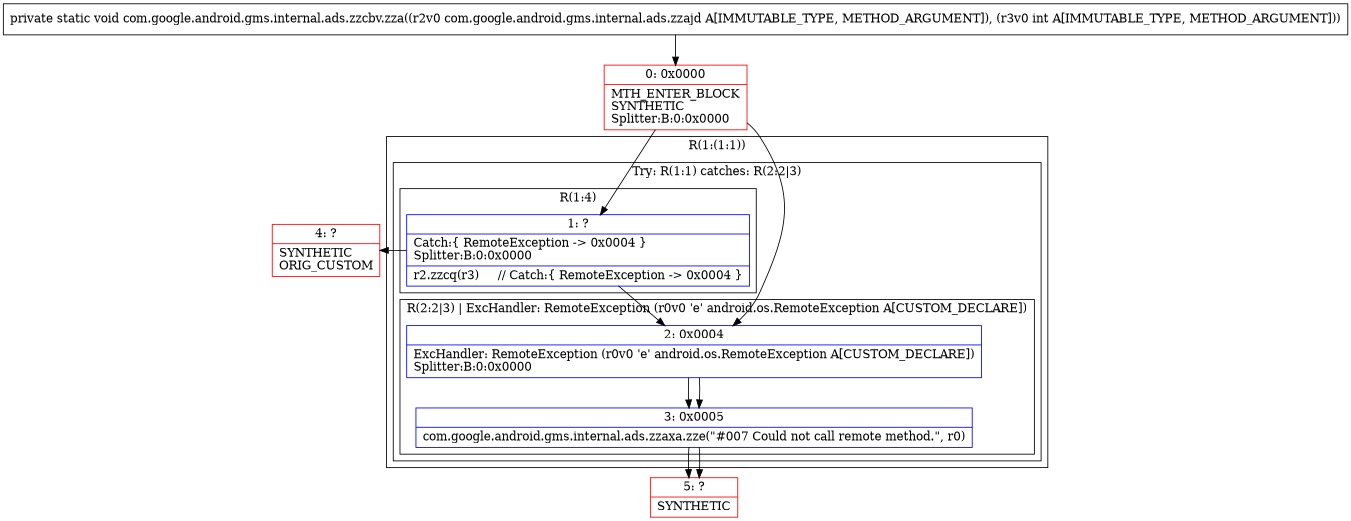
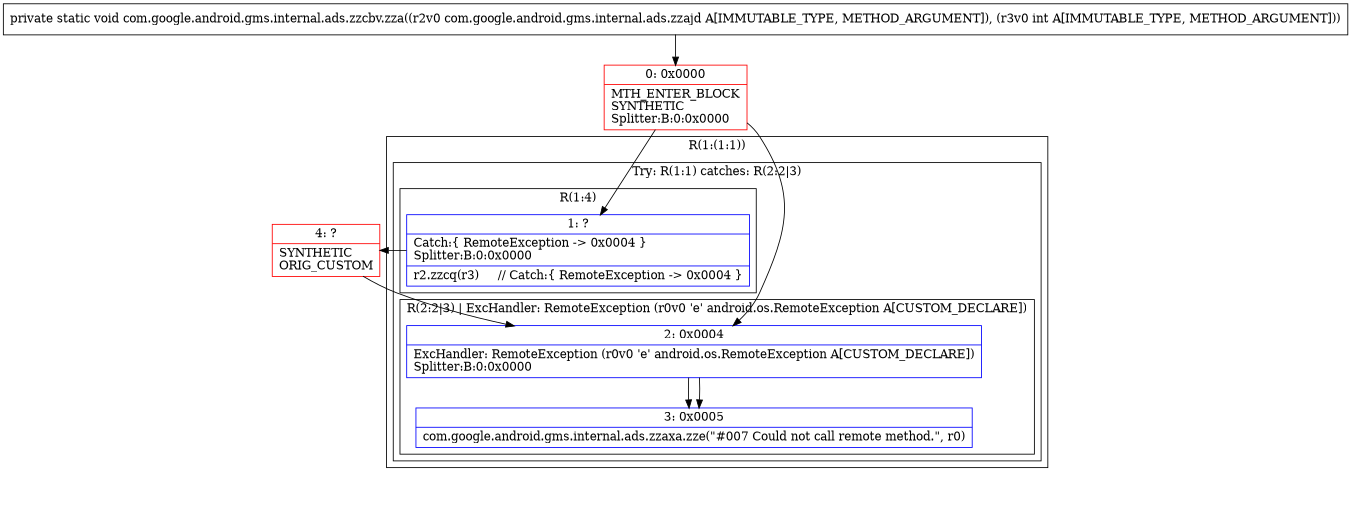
edge "1: ?" -> "2: 0x0004": now "4: ?" -> "2: 0x0004"
node "5: ?": removed
